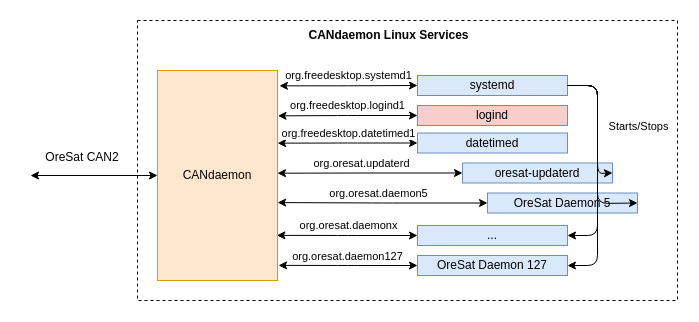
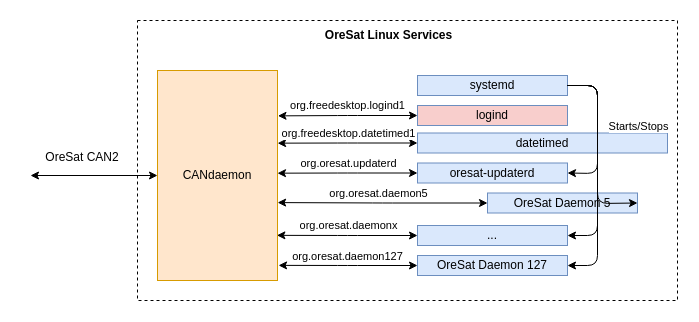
node "CANdaemon Linux Services": label "CANdaemon Linux Services" -> "OreSat Linux Services"
edge "systemd" -- "CANdaemon": removed, label "org.freedesktop.systemd1"
node "datetimed": size 150x20 -> 250x20
node "oresat-updaterd": moved (538, 173) -> (493, 173)
